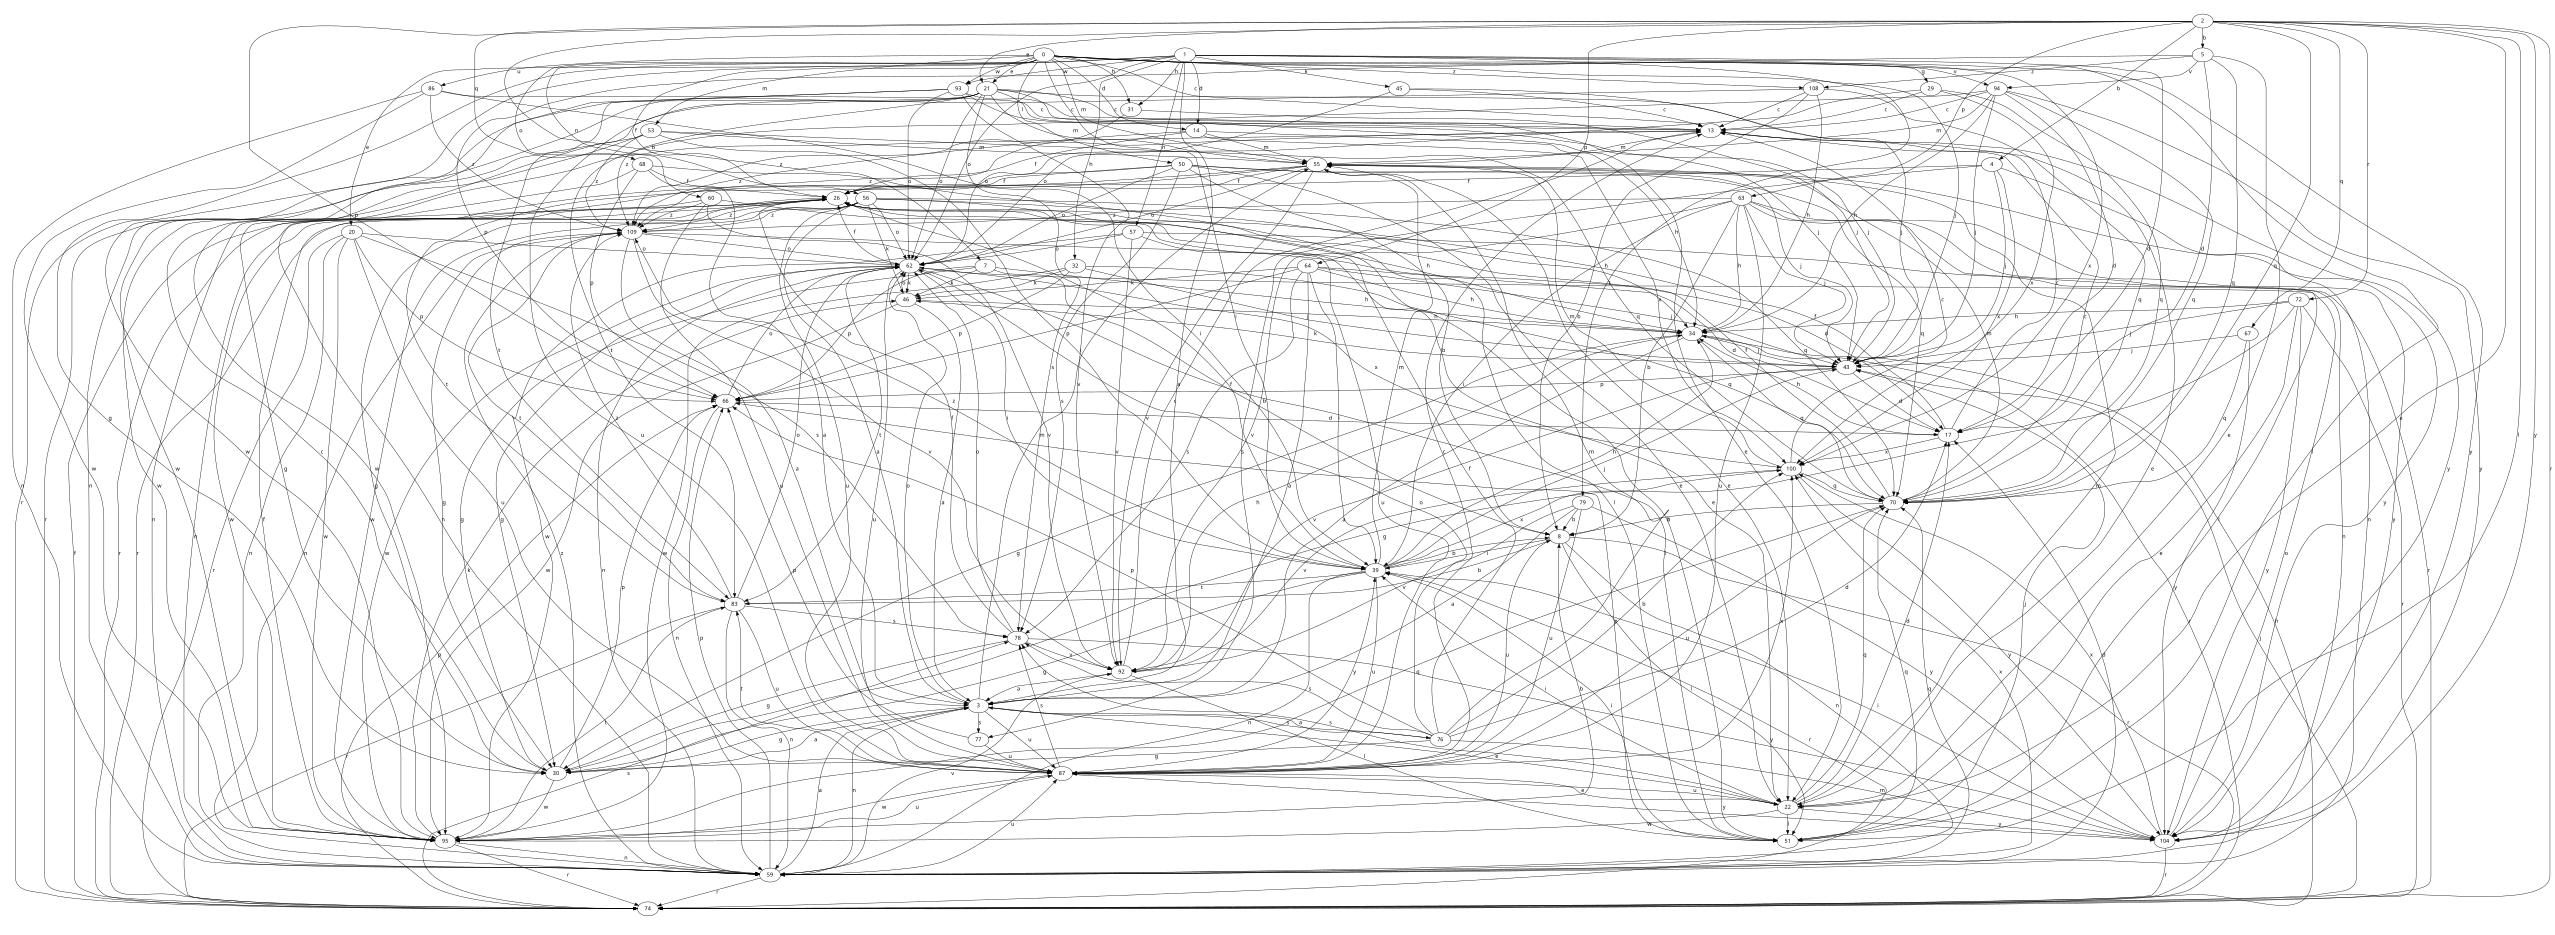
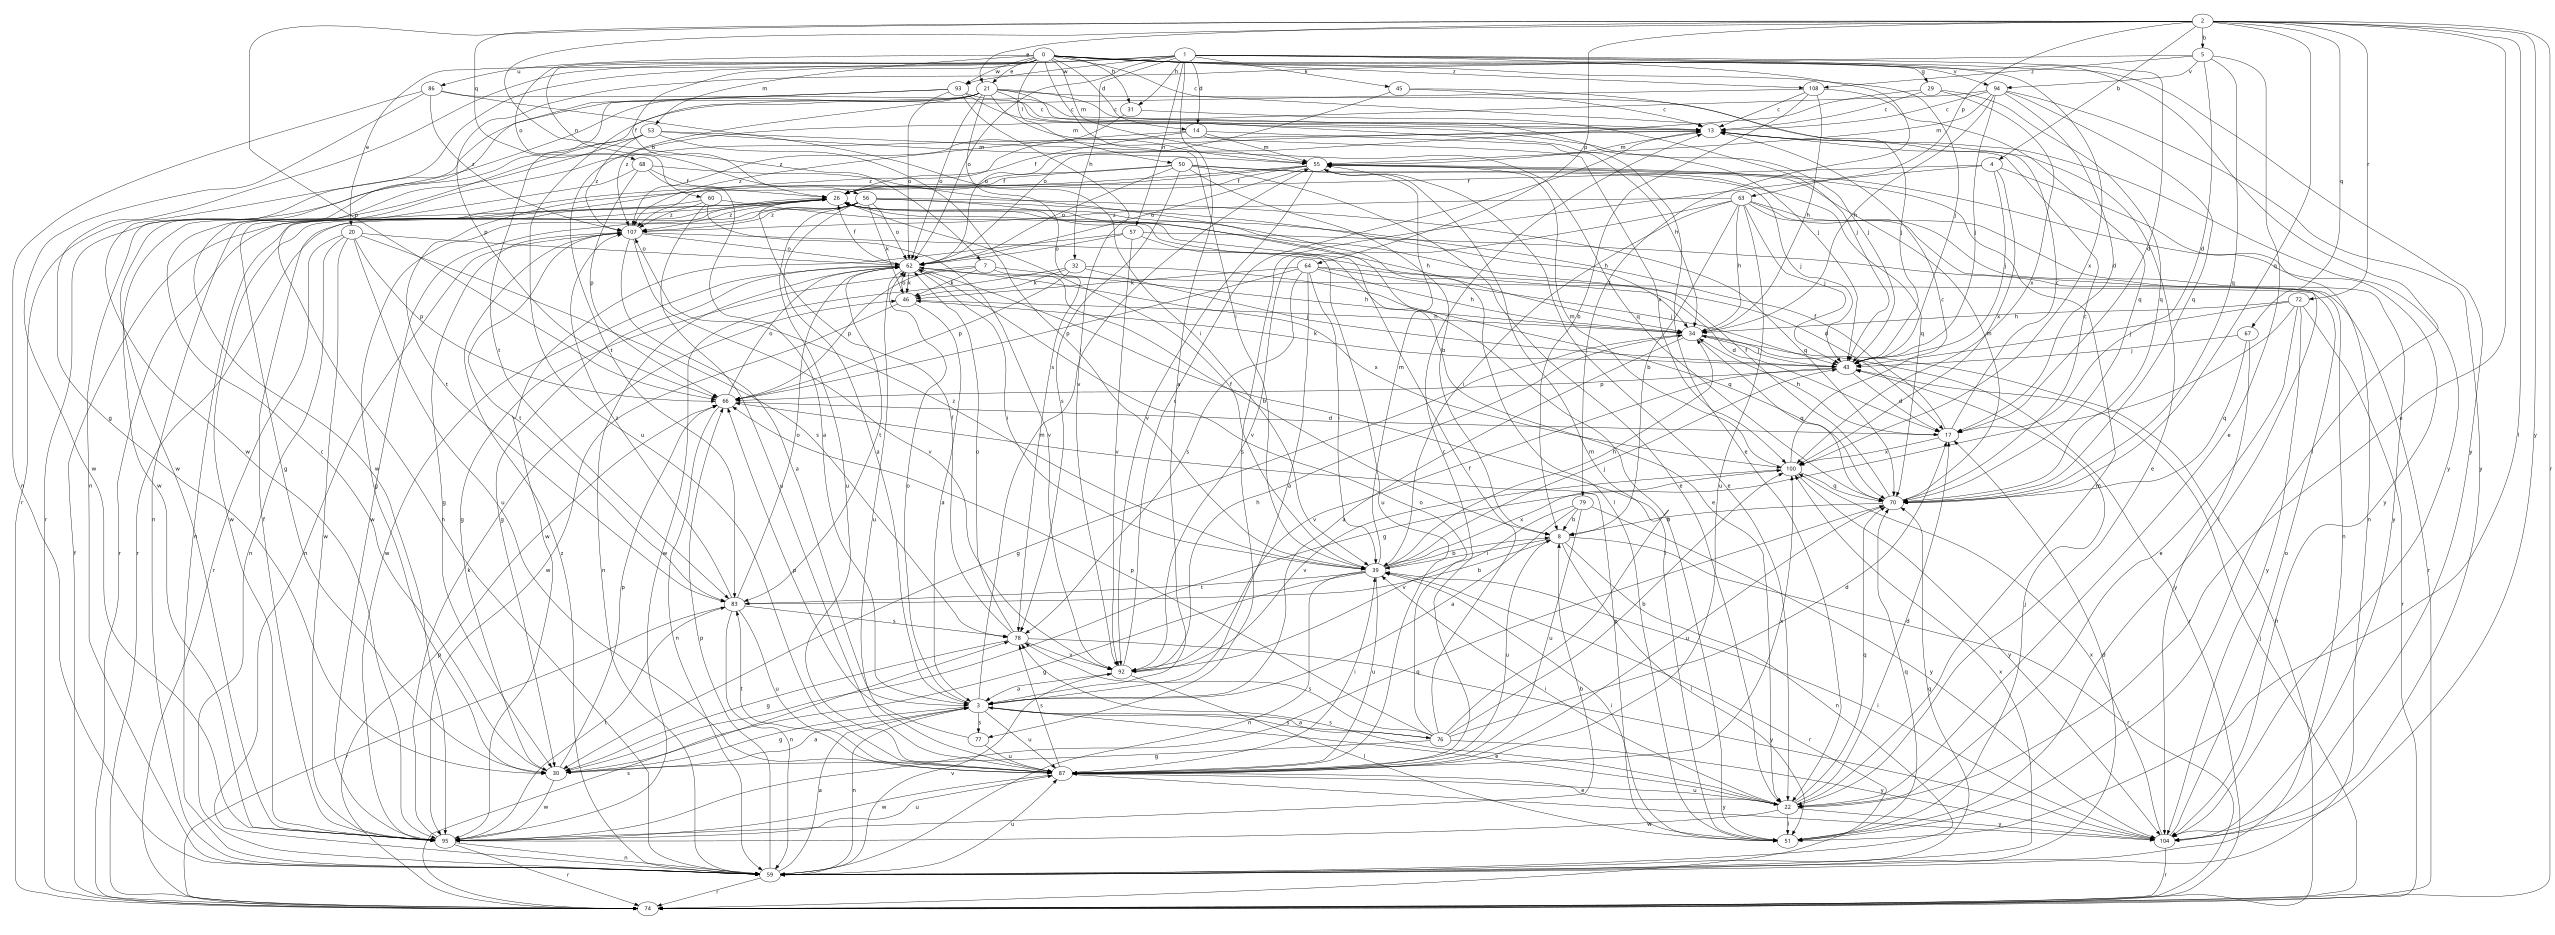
node "109": label "109" -> "107"
edge "87" -> "39": label "y" -> "i"
edge "76" -> "104": label "m" -> "y"
